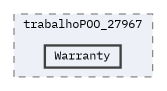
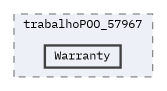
cluster "trabalhoPOO_27967": label "trabalhoPOO_27967" -> "trabalhoPOO_57967"
